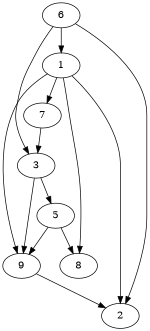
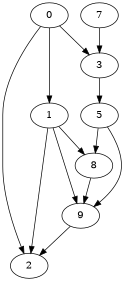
node "6": label "6" -> "0"
edge "1" -> "7": removed
edge "3" -> "9": now "8" -> "9"
